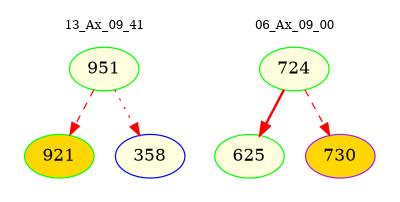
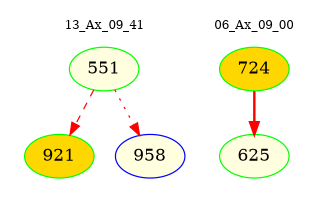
node "951": label "951" -> "551"
node "724": fillcolor lightyellow -> gold
node "358": label "358" -> "958"
node "730": removed
